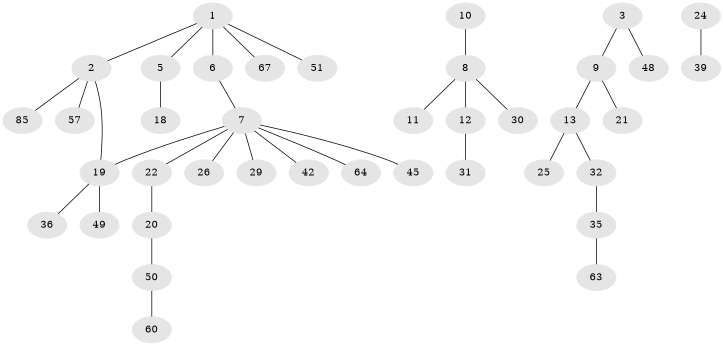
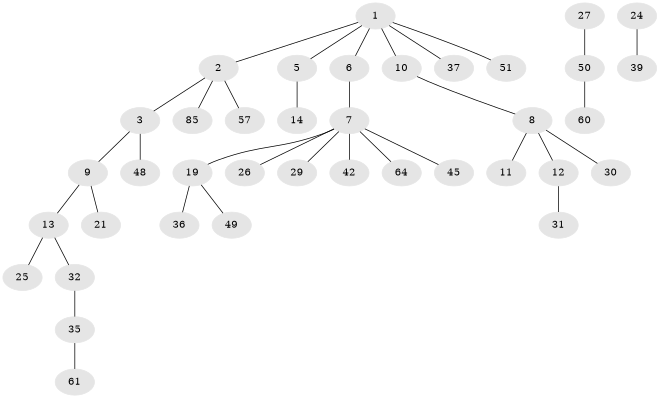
edge "1" -- "10": added
node "67": label "67" -> "37"
edge "2" -- "19": now "2" -- "3"
node "18": label "18" -> "14"
node "22": removed
node "20": label "20" -> "27"
node "63": label "63" -> "61"
